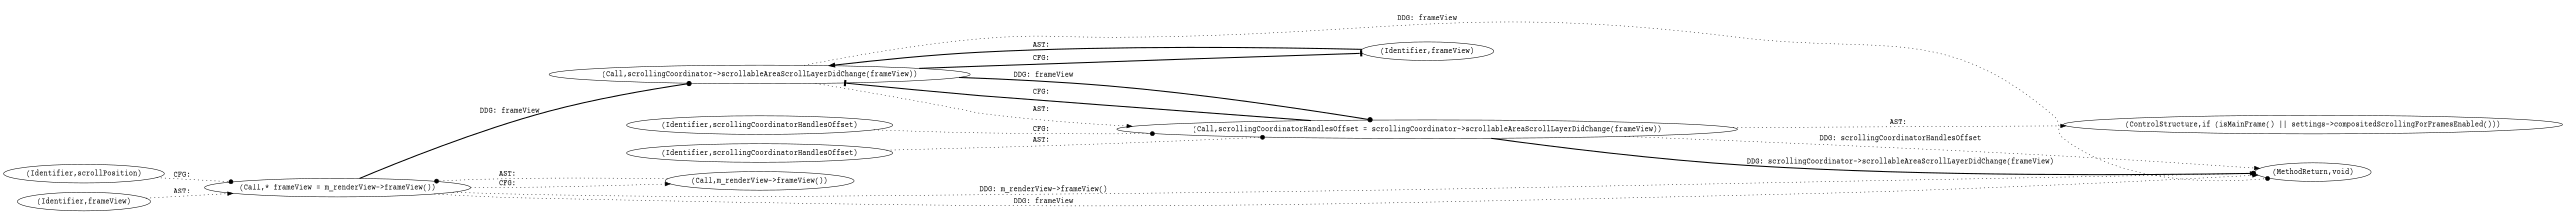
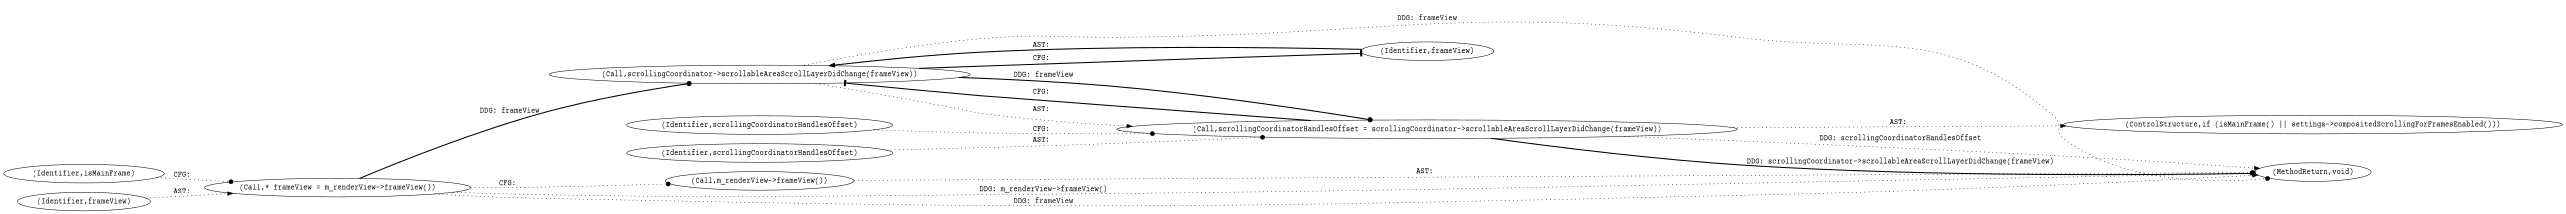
node "(Identifier,scrollPosition)": label "(Identifier,scrollPosition)" -> "(Identifier,isMainFrame)"
edge "(Call,m_renderView->frameView())" -> "(Call,* frameView = m_renderView->frameView())": now "(Call,m_renderView->frameView())" -> "(MethodReturn,void)"
edge "(Call,* frameView = m_renderView->frameView())" -> "(Call,m_renderView->frameView())": arrowhead normal -> dot
